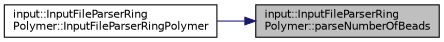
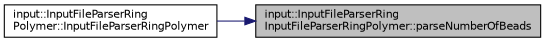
node "input::InputFileParserRing Polymer::parseNumberOfBeads": label "input::InputFileParserRing Polymer::parseNumberOfBeads" -> "input::InputFileParserRing InputFileParserRingPolymer::parseNumberOfBeads"
